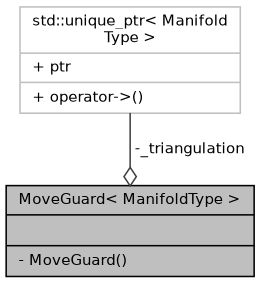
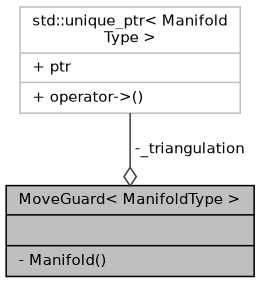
node "MoveGuard< ManifoldType >": text "- MoveGuard()" -> "- Manifold()"
